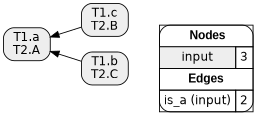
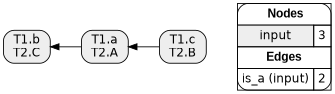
edge "T1.b T2.C" -> "T1.a T2.A": reversed
